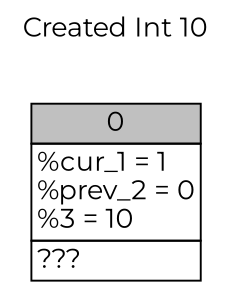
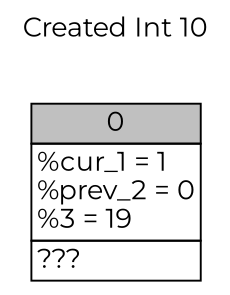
node "0": text "%3 = 10" -> "%3 = 19"
